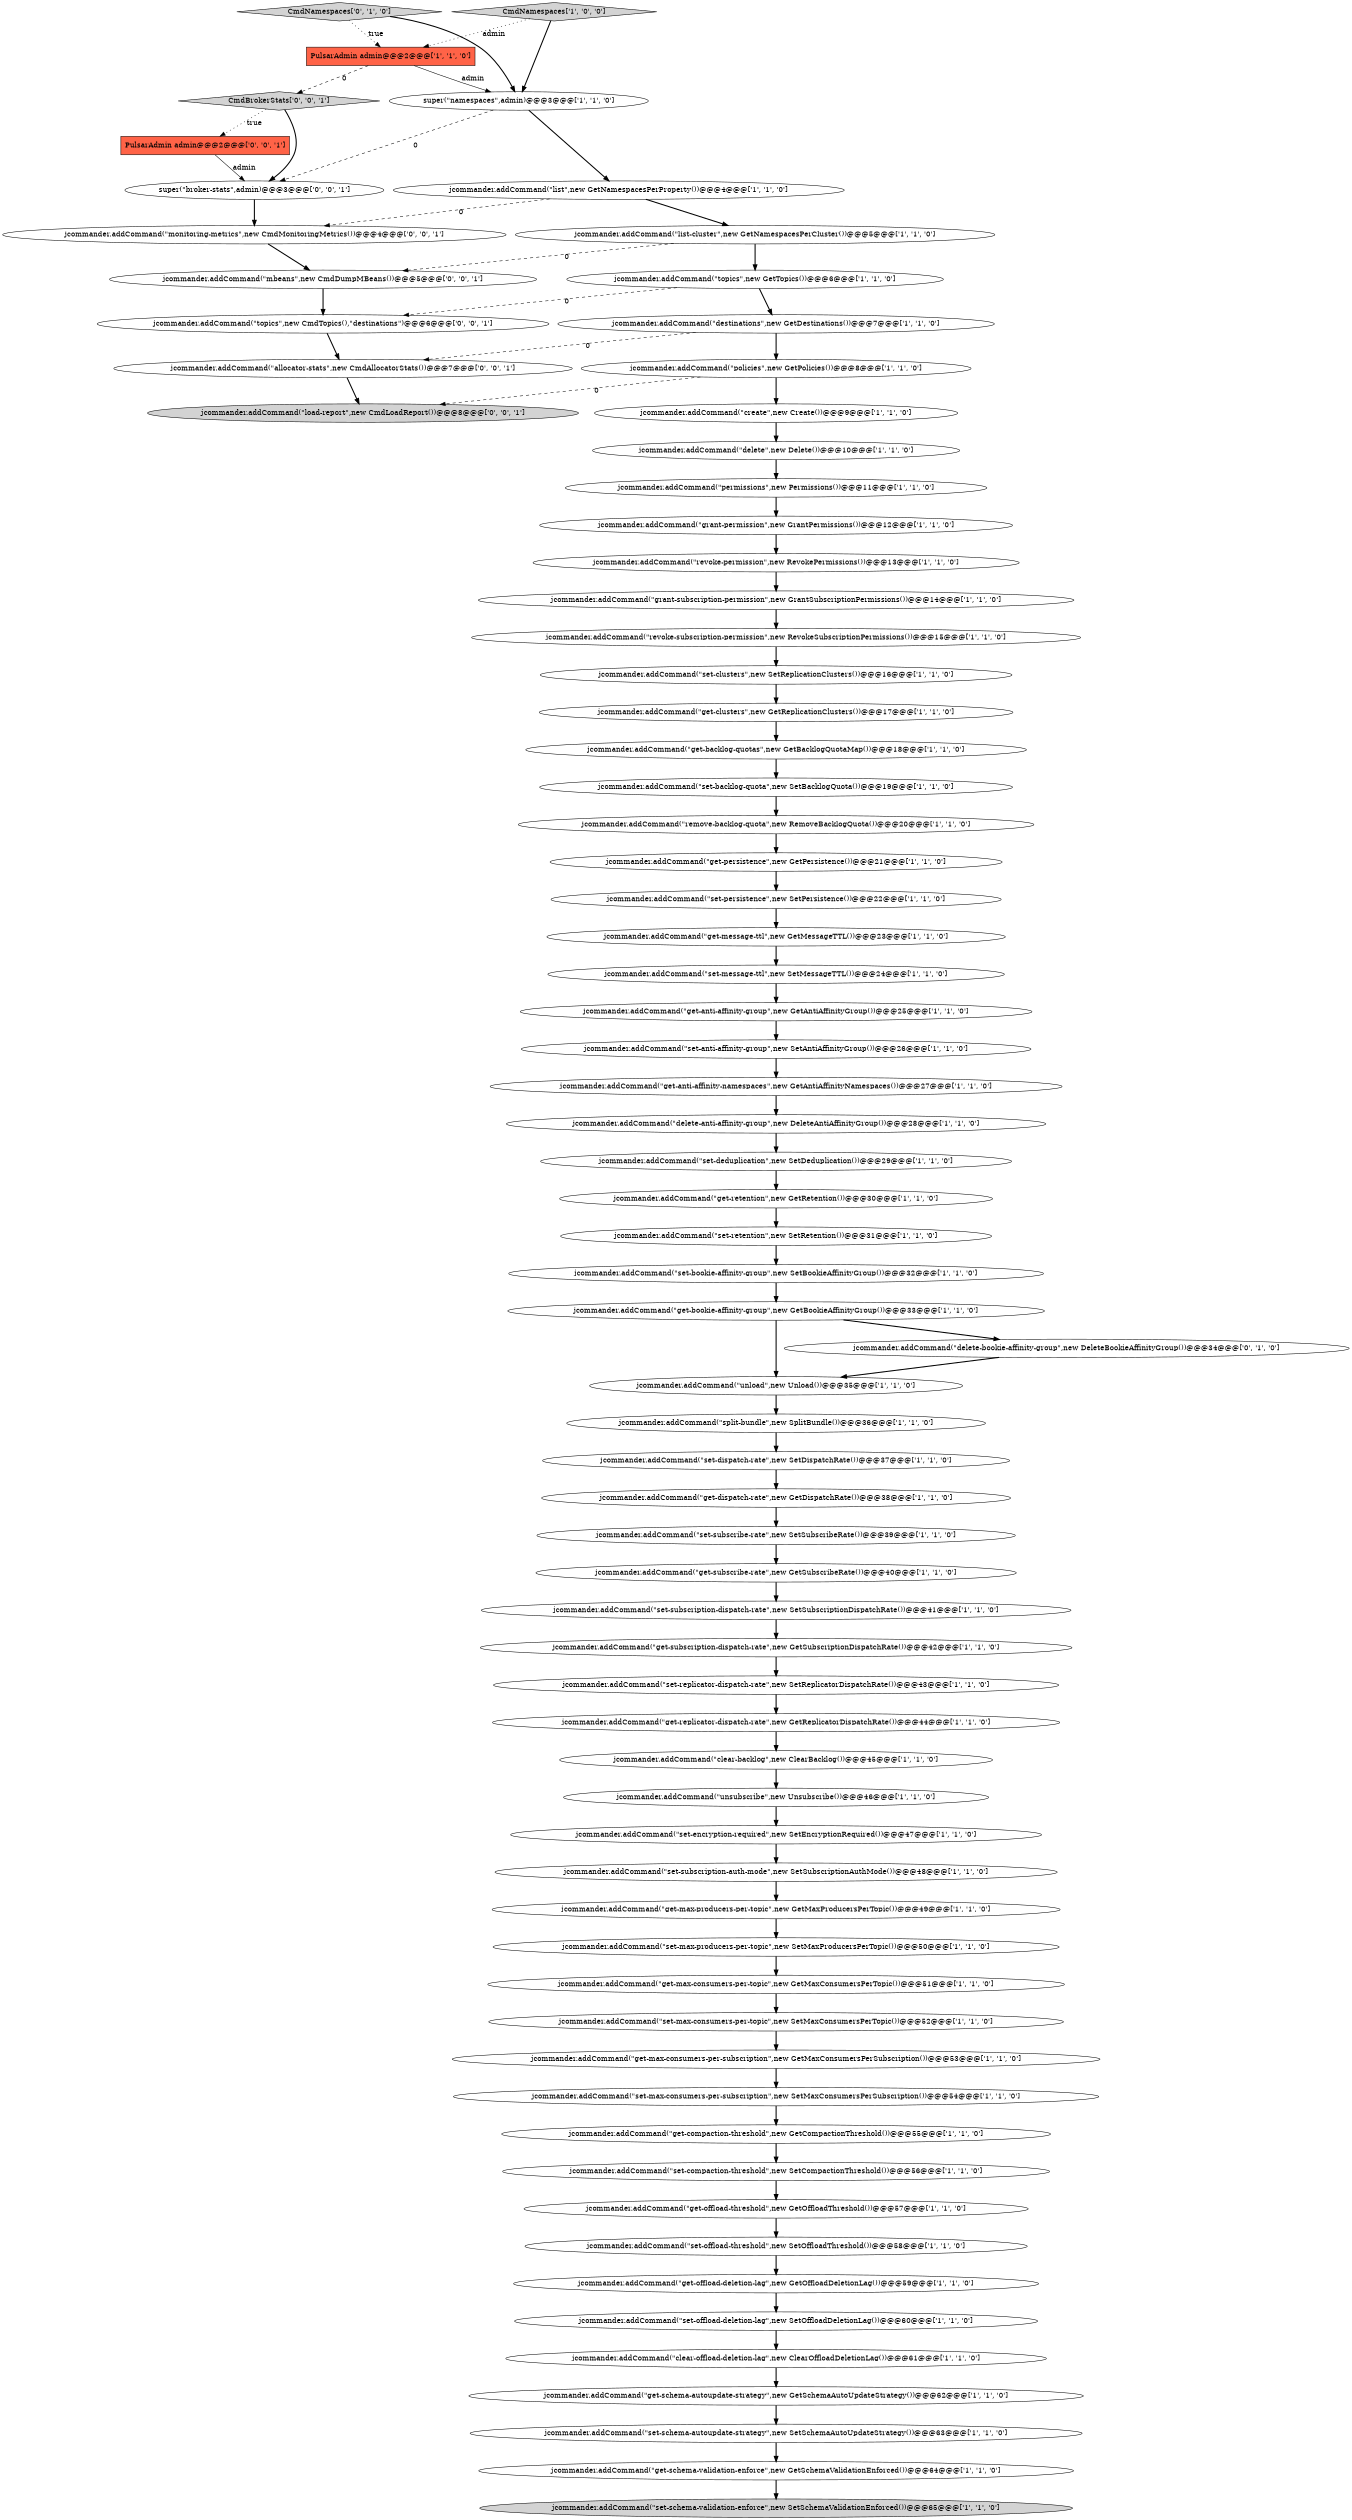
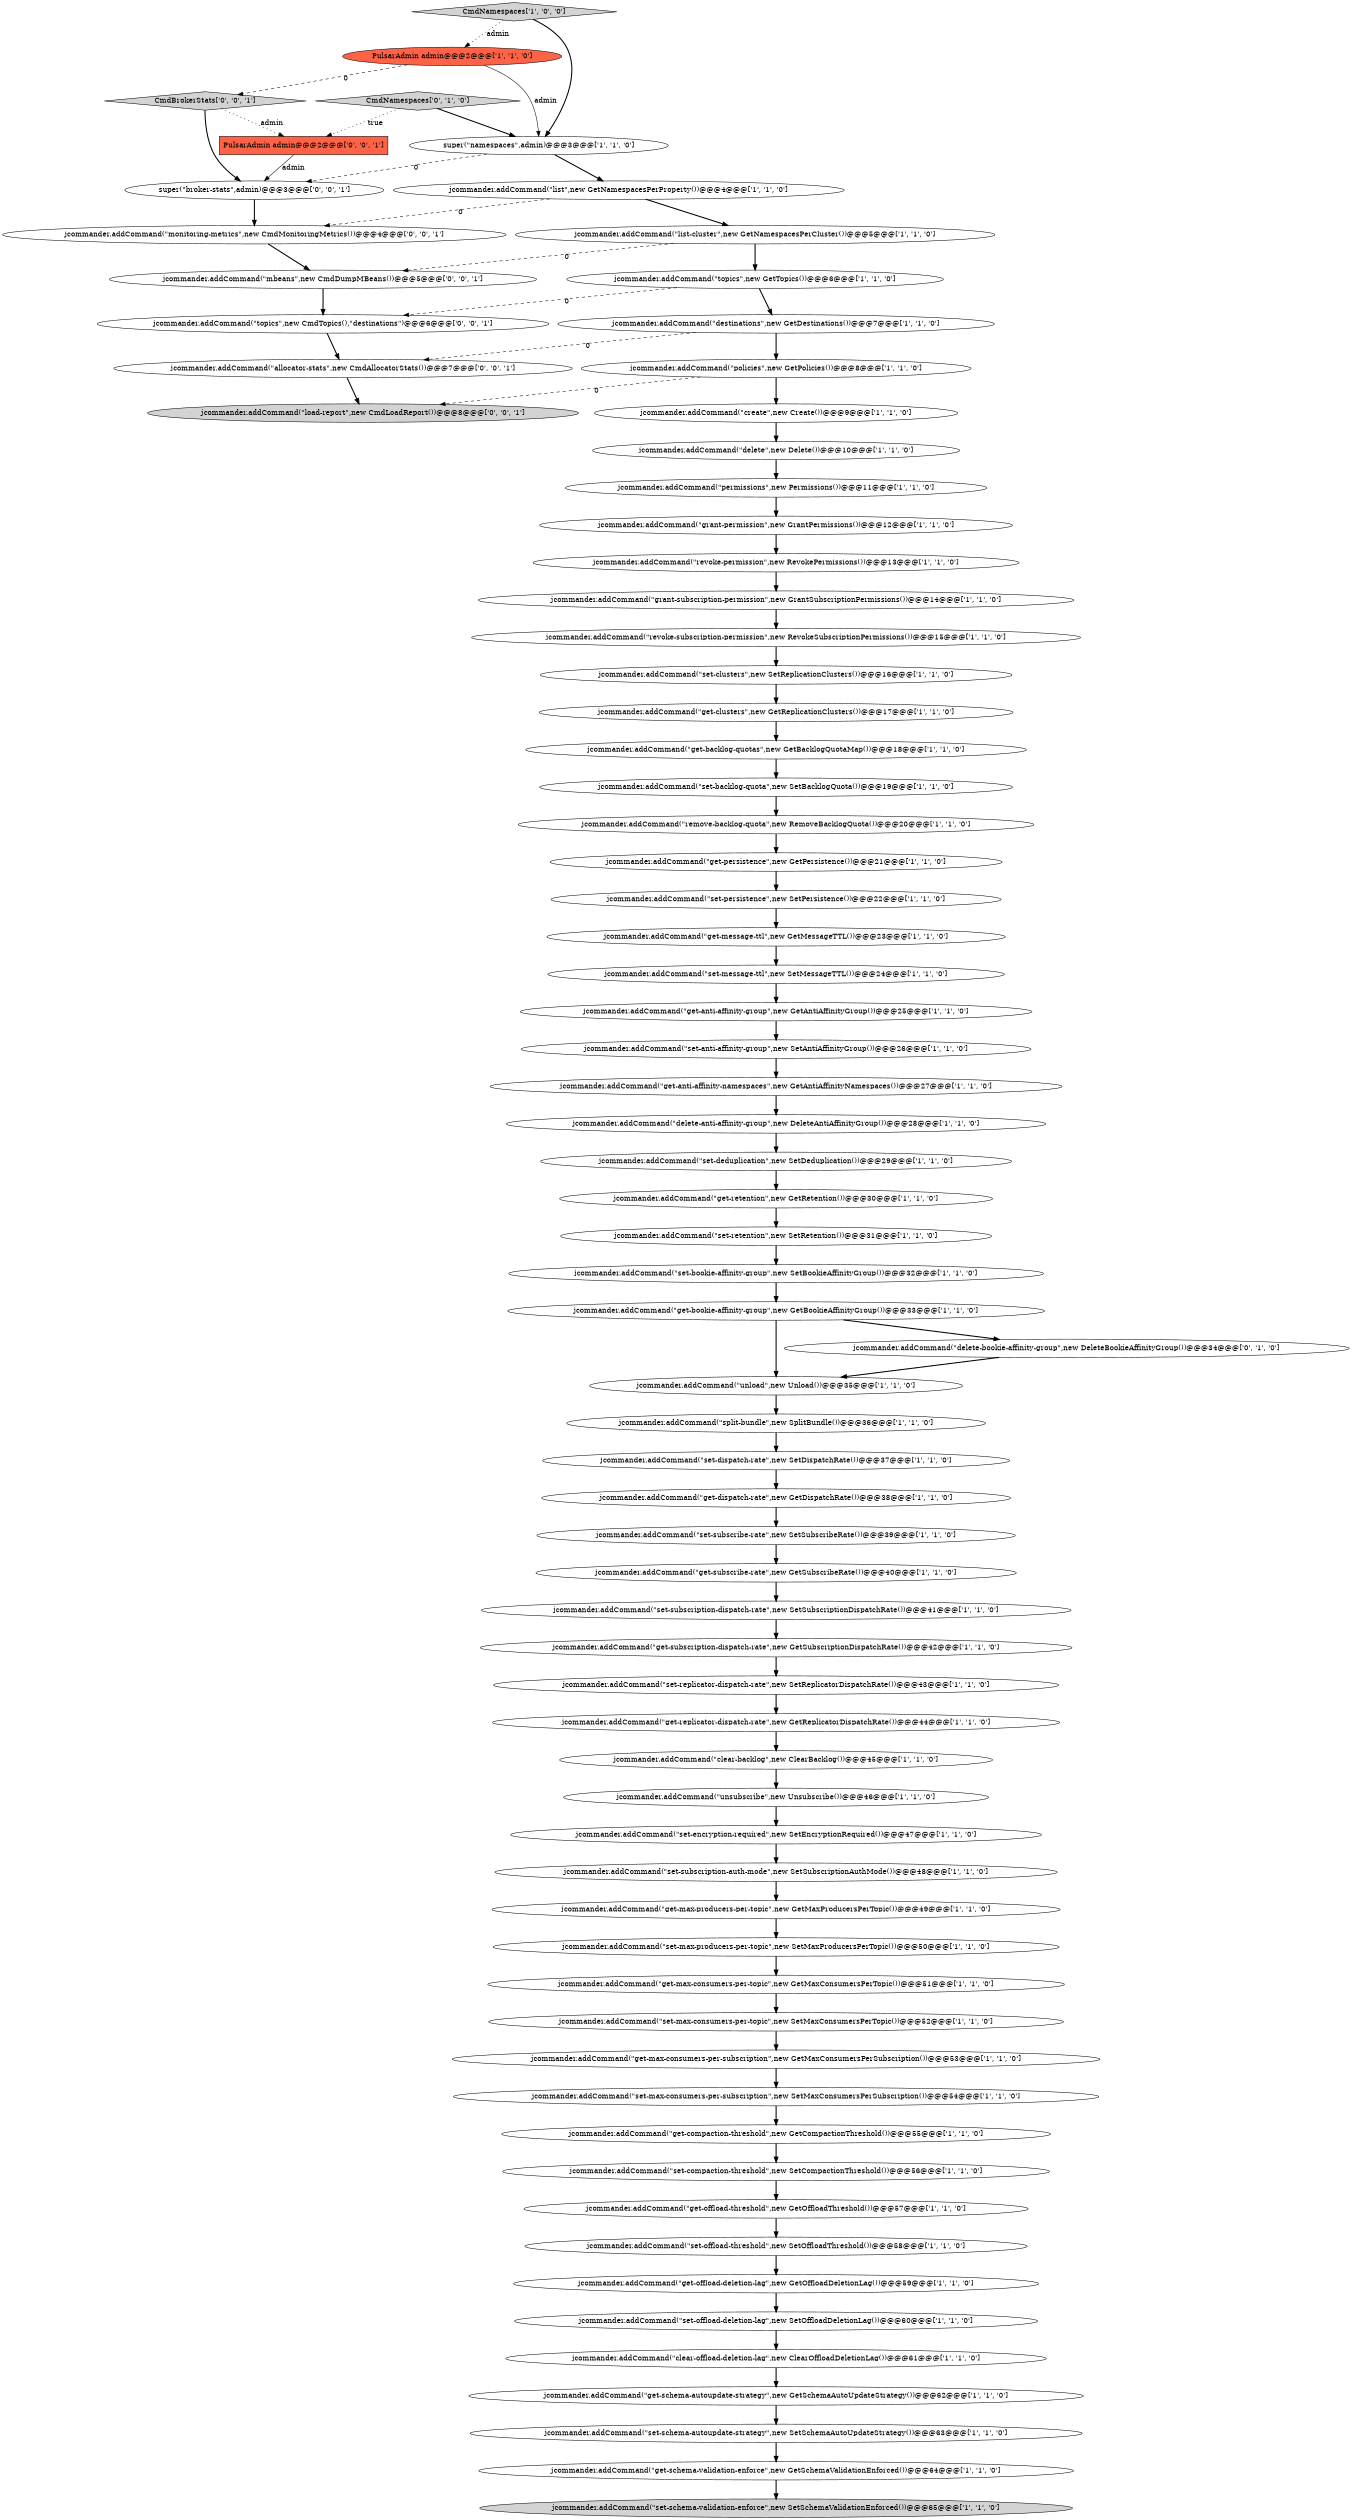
edge "CmdNamespaces['0', '1', '0']" -> "PulsarAdmin admin@@@2@@@['1', '1', '0']": now "CmdNamespaces['0', '1', '0']" -> "PulsarAdmin admin@@@2@@@['0', '0', '1']"
node "PulsarAdmin admin@@@2@@@['1', '1', '0']": shape box -> ellipse
edge "CmdBrokerStats['0', '0', '1']" -> "PulsarAdmin admin@@@2@@@['0', '0', '1']": label "true" -> "admin"
